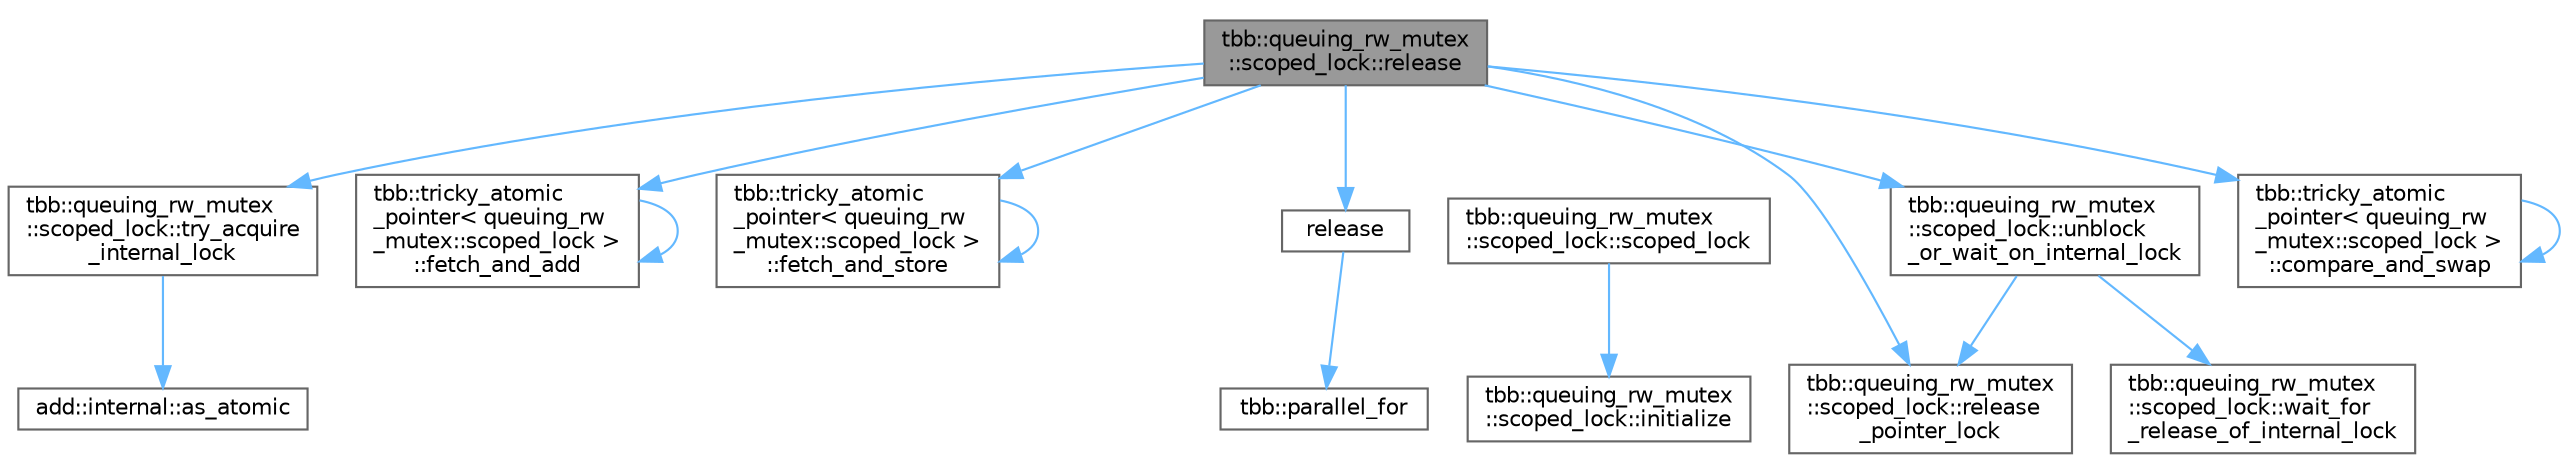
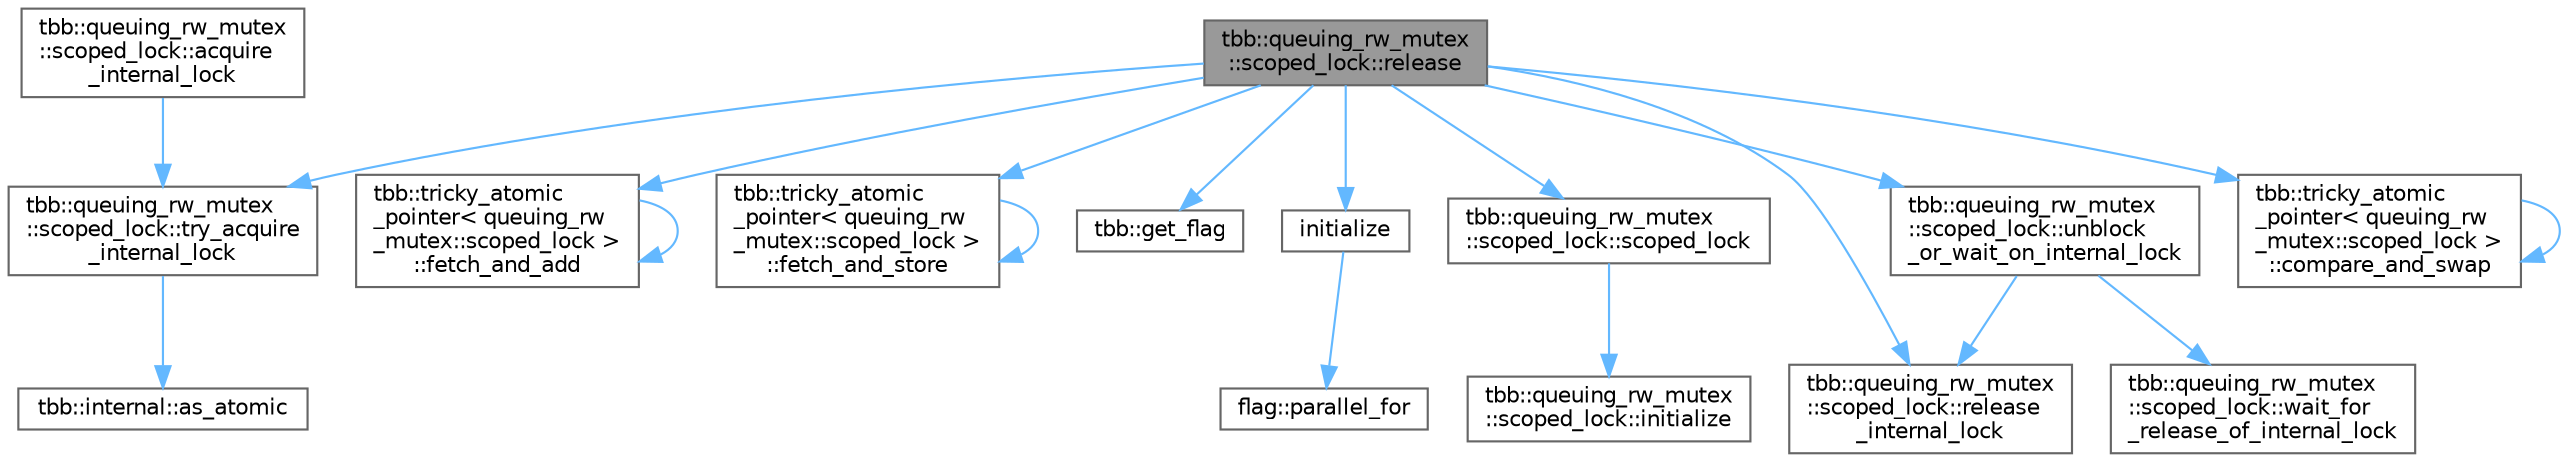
node "tbb::queuing_rw_mutex ::scoped_lock::acquire _internal_lock": added
edge "tbb::queuing_rw_mutex ::scoped_lock::release" -> "tbb::queuing_rw_mutex ::scoped_lock::scoped_lock": added
node "tbb::get_flag": added
node "release": label "release" -> "initialize"
node "add::internal::as_atomic": label "add::internal::as_atomic" -> "tbb::internal::as_atomic"
node "tbb::parallel_for": label "tbb::parallel_for" -> "flag::parallel_for"
node "tbb::queuing_rw_mutex ::scoped_lock::release _pointer_lock": label "tbb::queuing_rw_mutex ::scoped_lock::release _pointer_lock" -> "tbb::queuing_rw_mutex ::scoped_lock::release _internal_lock"
